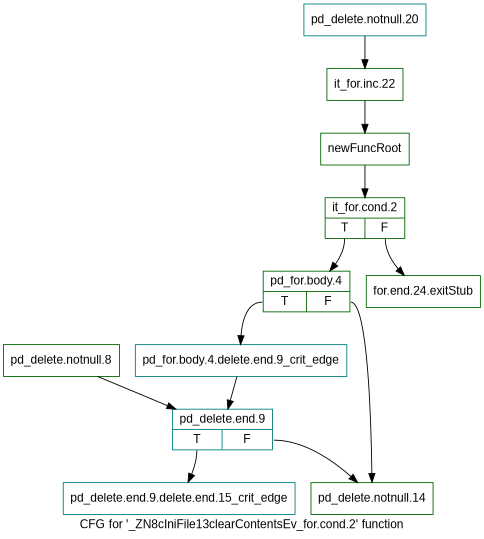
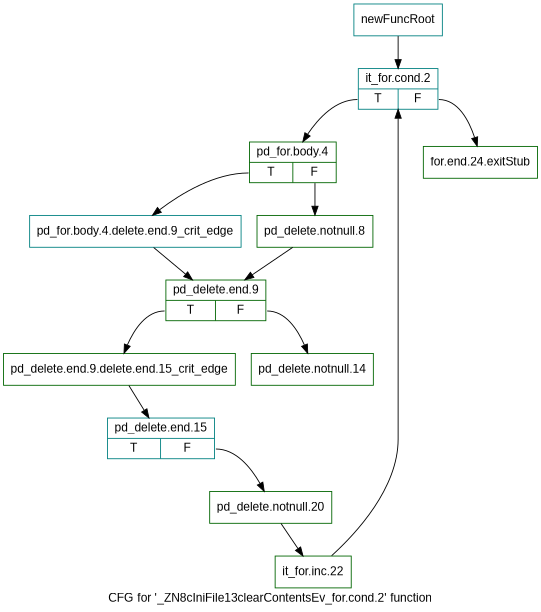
node "pd_delete.notnull.20": color teal -> darkgreen
edge "it_for.inc.22" -> "newFuncRoot": now "it_for.inc.22" -> "it_for.cond.2"
node "newFuncRoot": color darkgreen -> teal
node "it_for.cond.2": color darkgreen -> teal
edge "pd_for.body.4" -> "pd_delete.notnull.14": now "pd_for.body.4" -> "pd_delete.notnull.8"
node "pd_delete.end.9": color teal -> darkgreen
node "pd_delete.end.15": added
node "pd_delete.end.9.delete.end.15_crit_edge": color teal -> darkgreen
